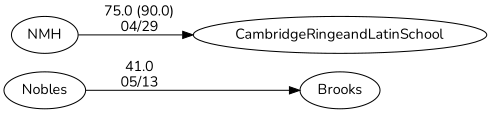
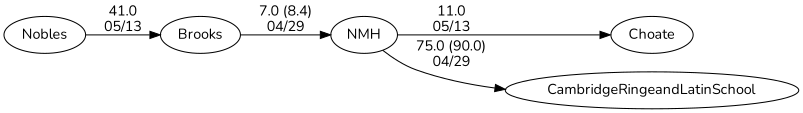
edge "Brooks" -> "NMH": added, label "7.0 (8.4) 04/29"
node "Choate": added
